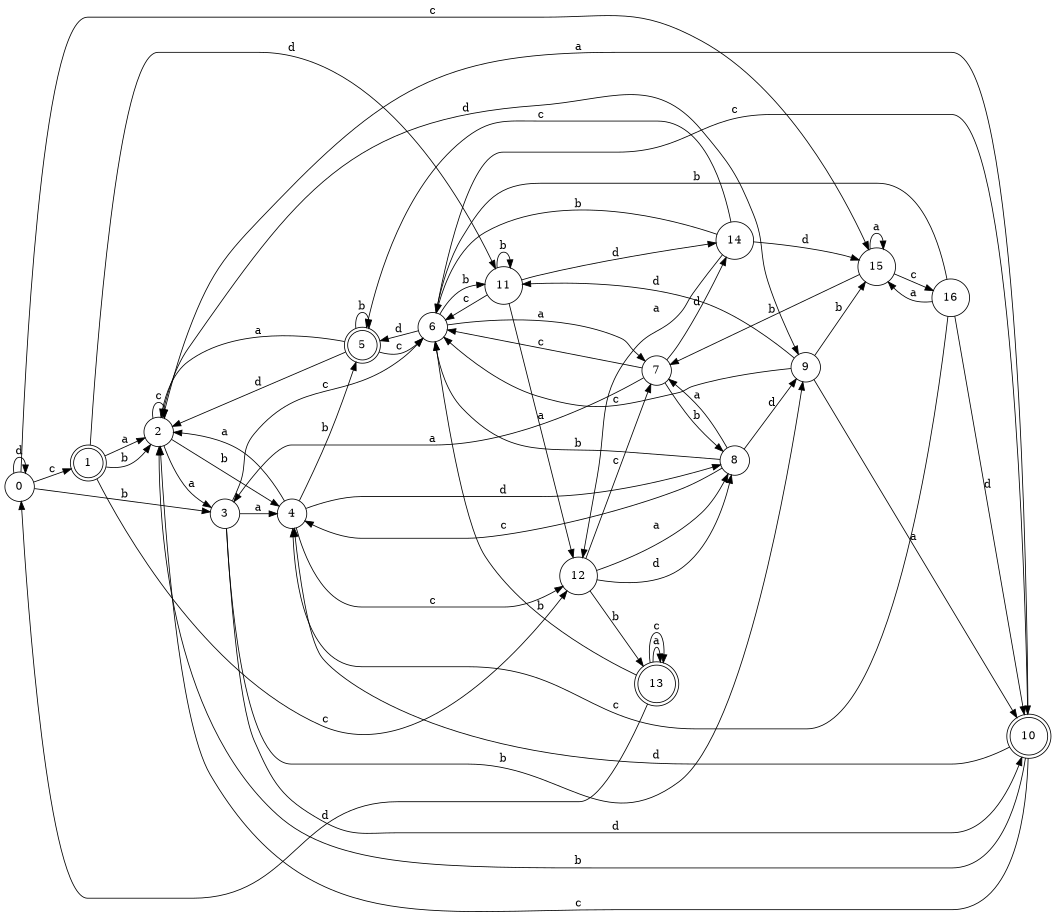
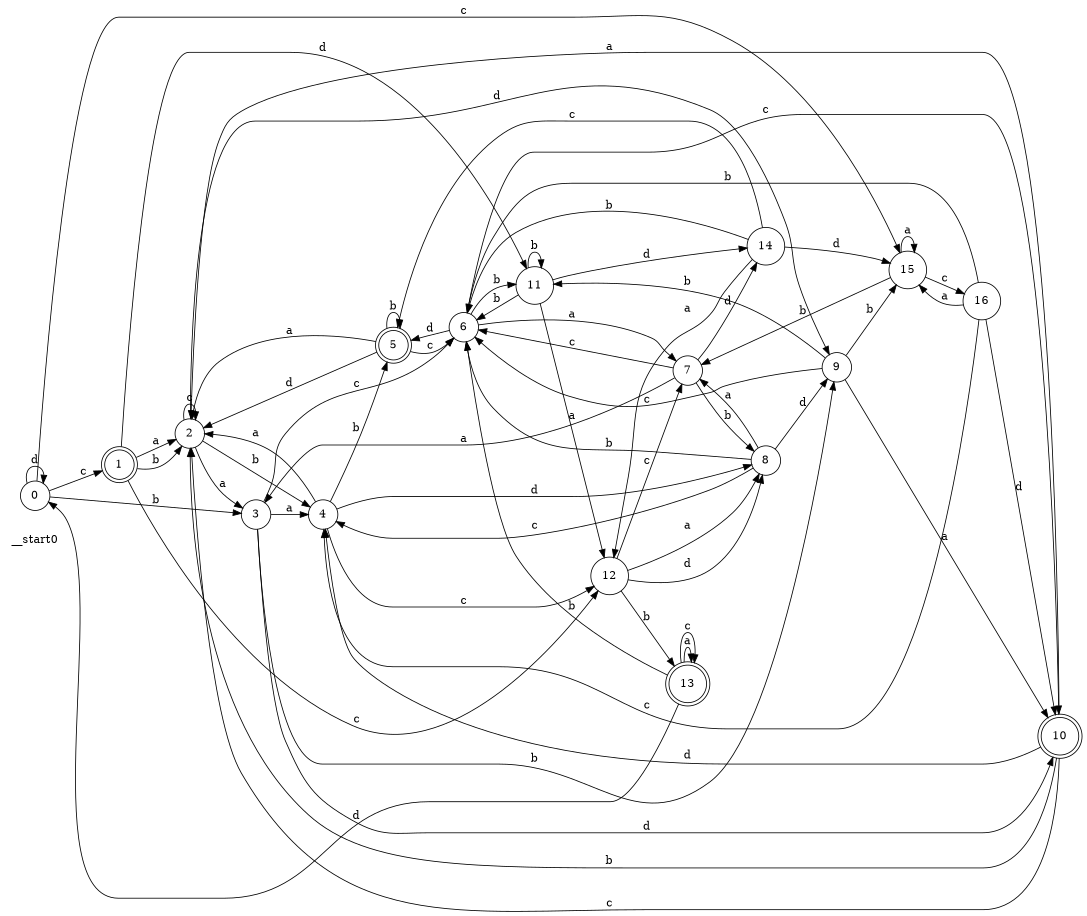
edge "9" -> "11": label "d" -> "b"
edge "11" -> "6": label "c" -> "b"
node "__start0": added
